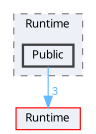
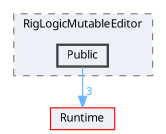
cluster "Runtime": label "Runtime" -> "RigLogicMutableEditor"
